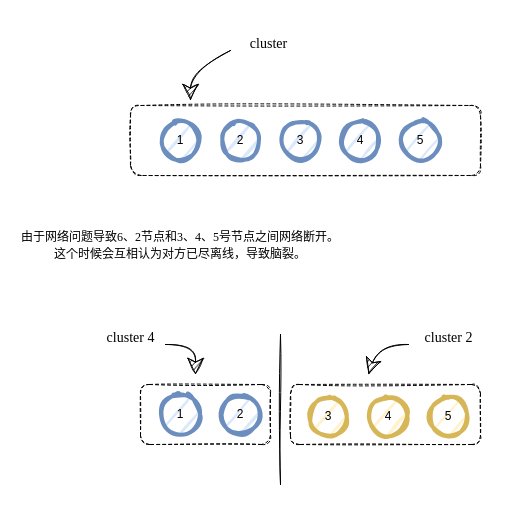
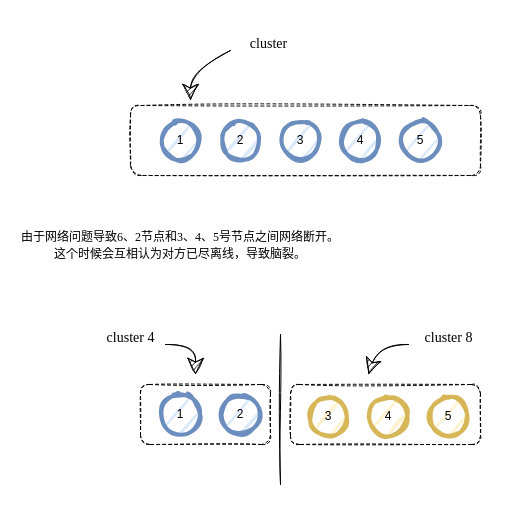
node "cluster 2": label "cluster 2" -> "cluster 8"
